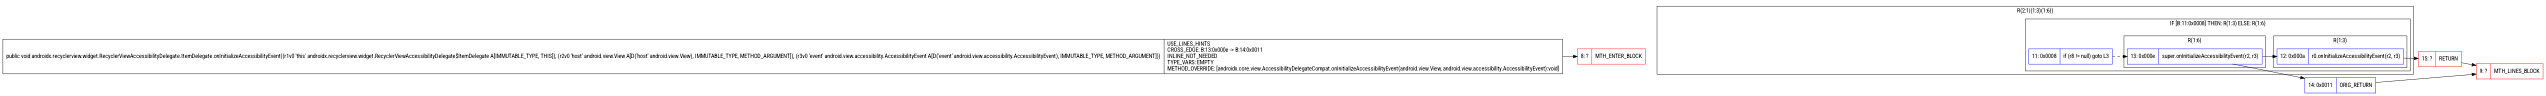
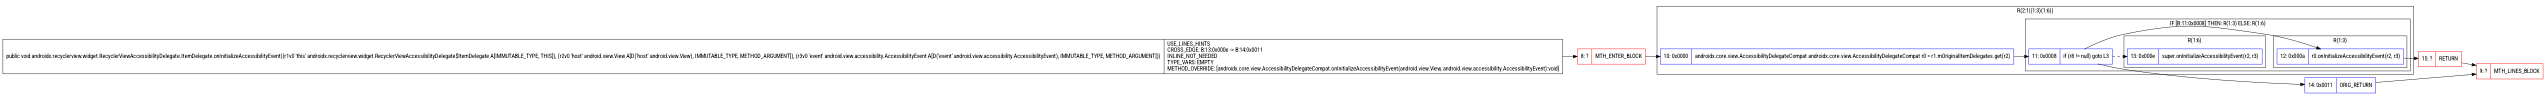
node "10: 0x0000": added
edge "13: 0x000e" -> "12: 0x000a": now "11: 0x0008" -> "12: 0x000a"
edge "13: 0x000e" -> "14: 0x0011": now "11: 0x0008" -> "14: 0x0011"
